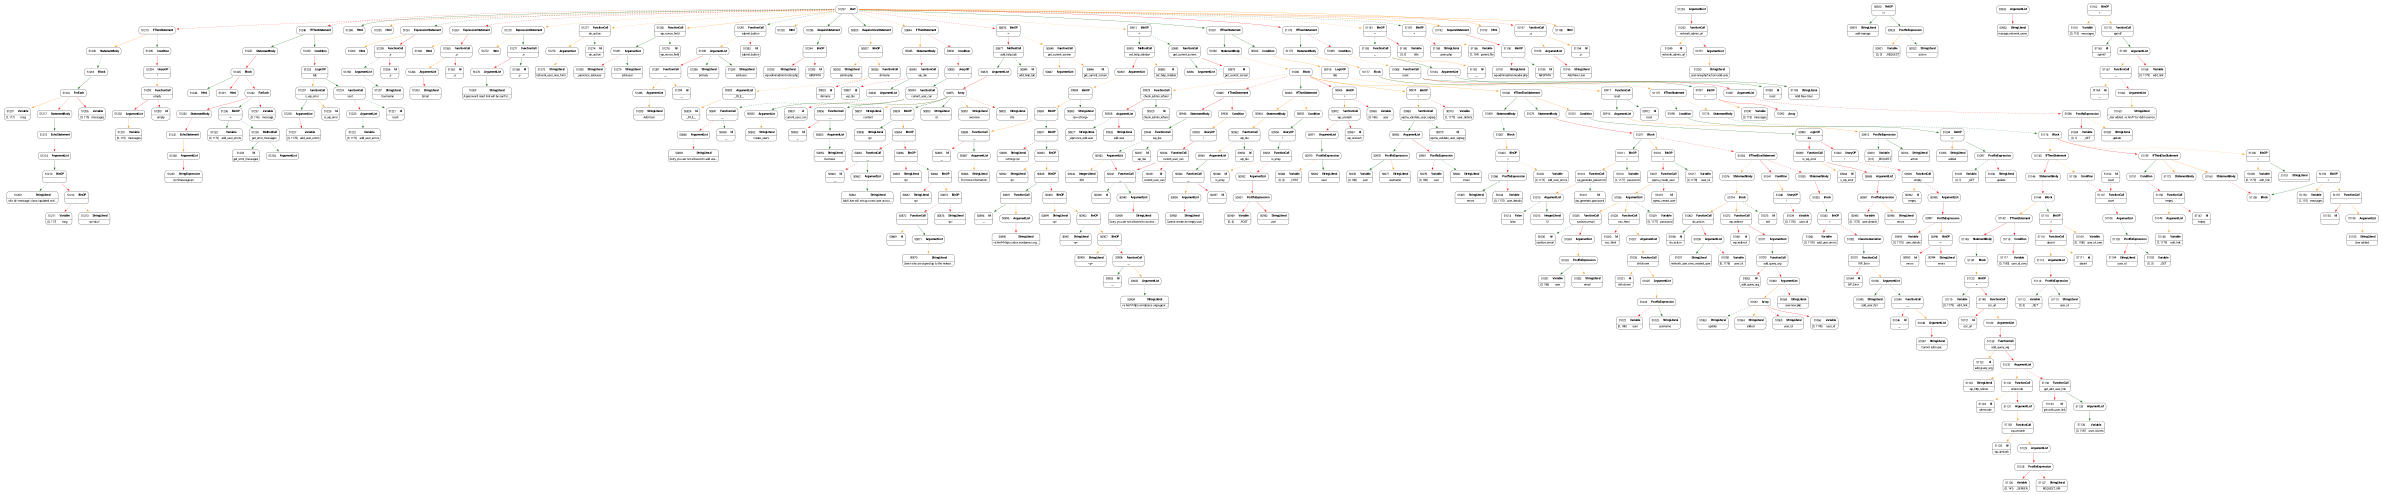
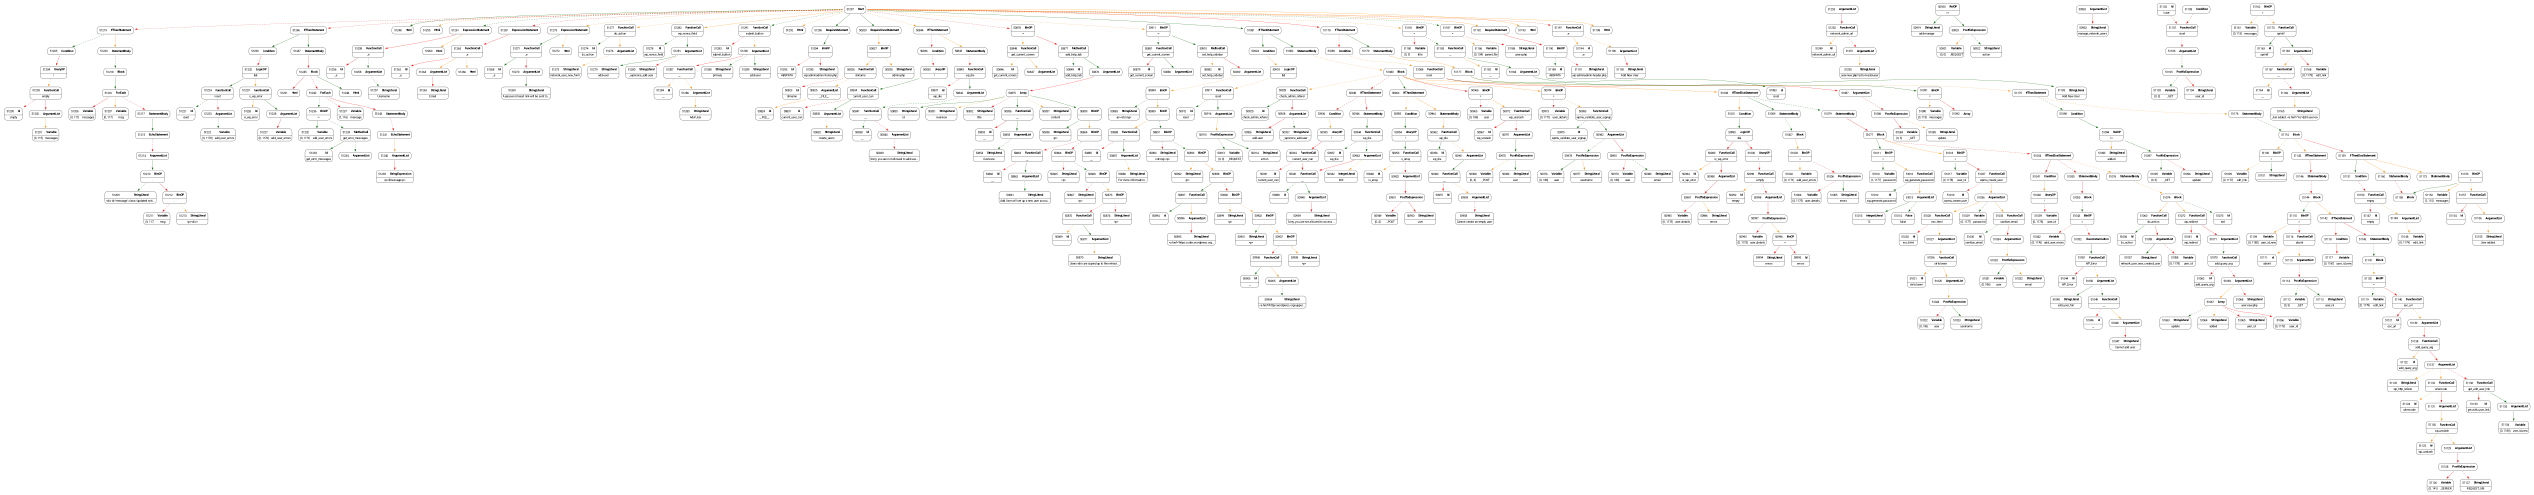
edge "51267" -> "51266": now "51265" -> "51266"
edge "51145" -> "51108": removed
